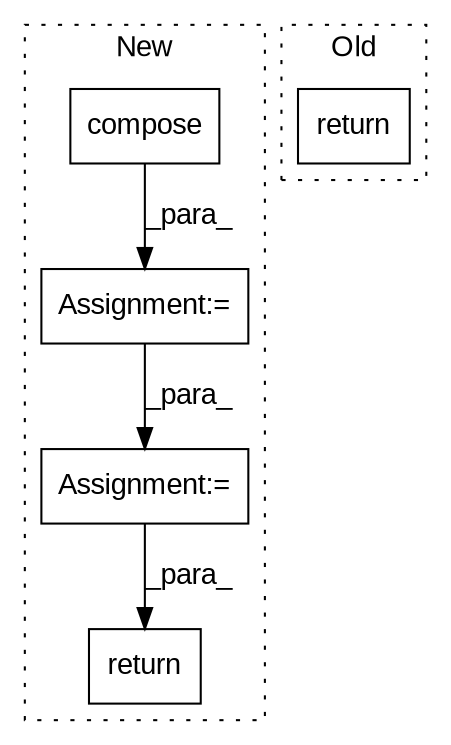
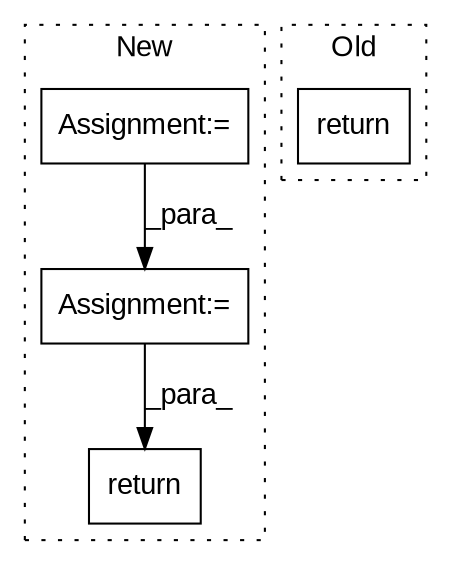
node "compose": removed
